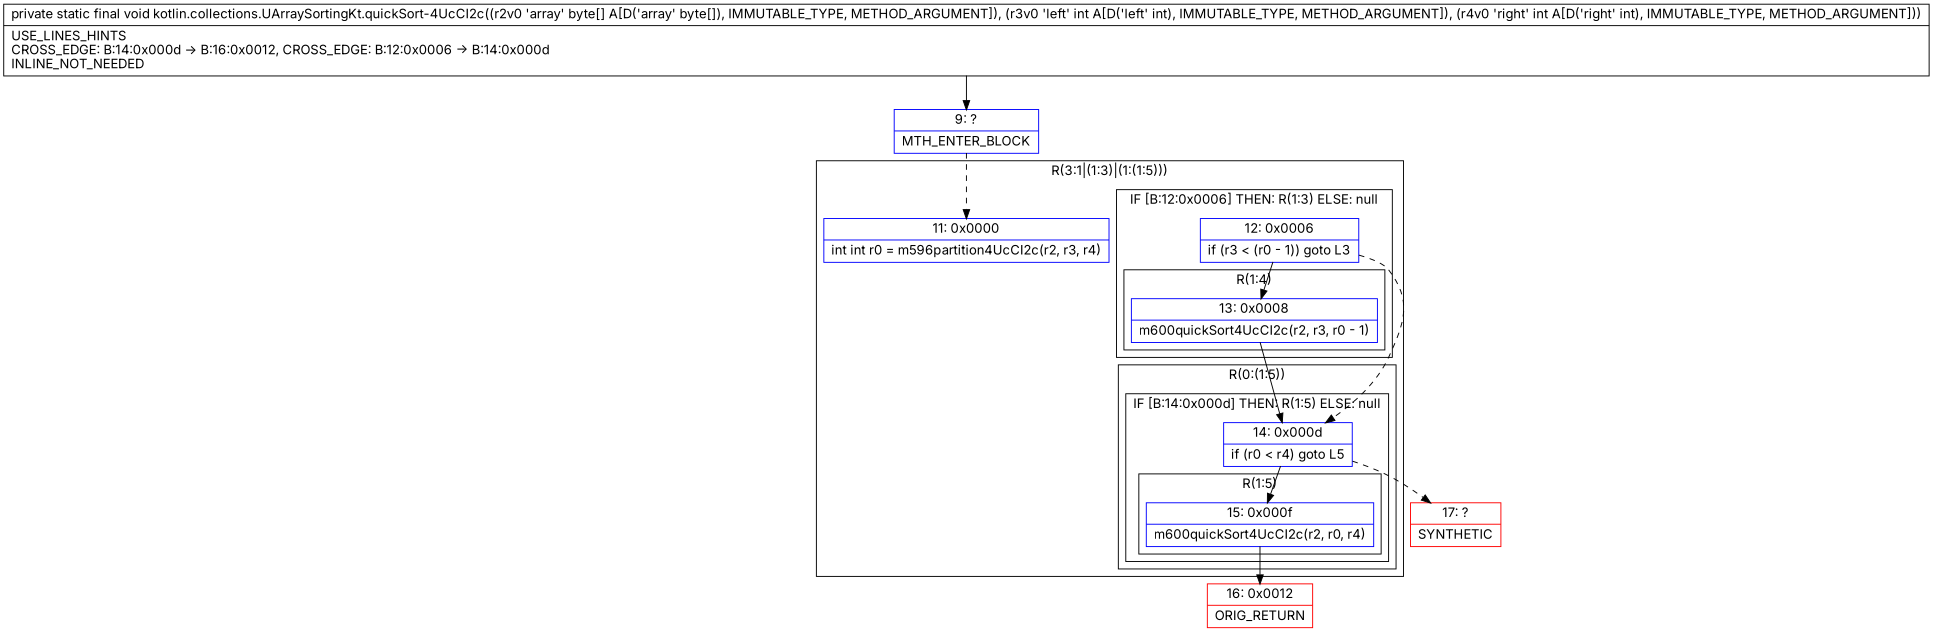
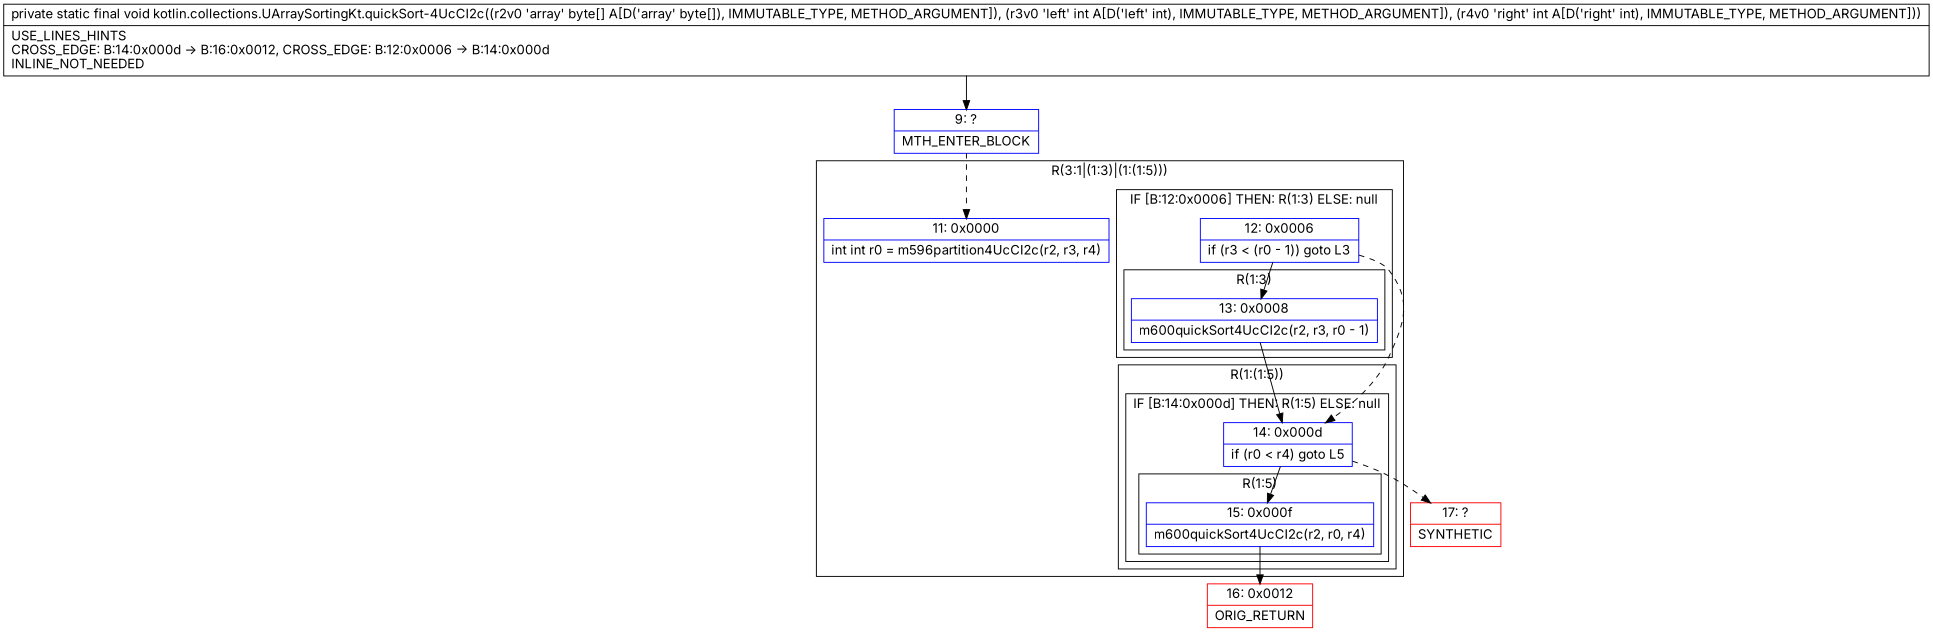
cluster "R(1:4)": label "R(1:4)" -> "R(1:3)"
cluster "R(0:(1:5))": label "R(0:(1:5))" -> "R(1:(1:5))"
